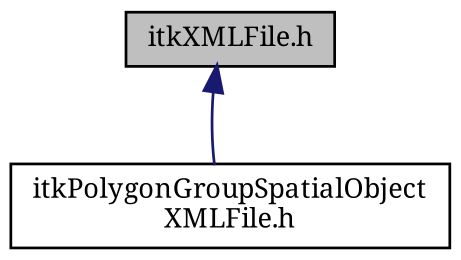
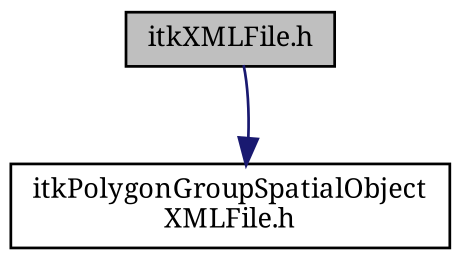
edge "itkPolygonGroupSpatialObject XMLFile.h" -> "itkXMLFile.h": reversed
